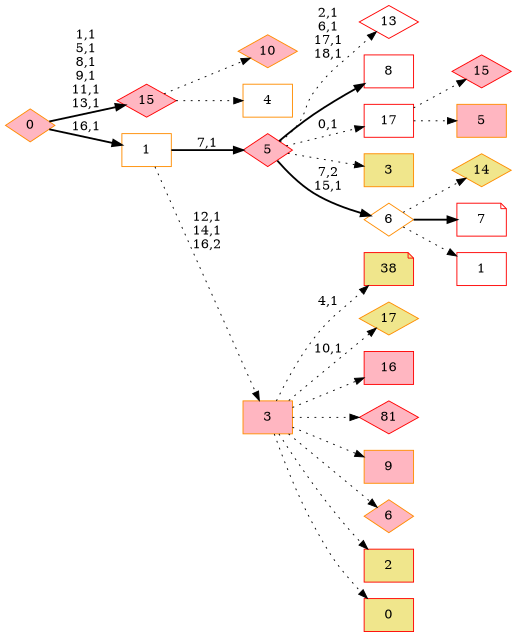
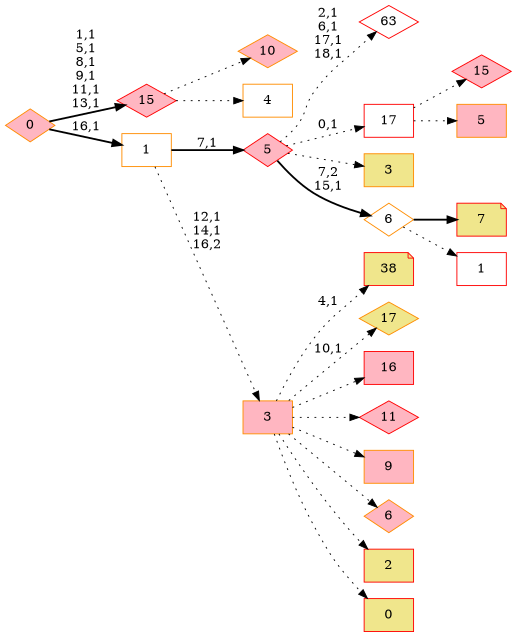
node "13": label "13" -> "63"
node "8": removed
node "14": removed
node "7": fillcolor white -> khaki
node "81": label "81" -> "11"
